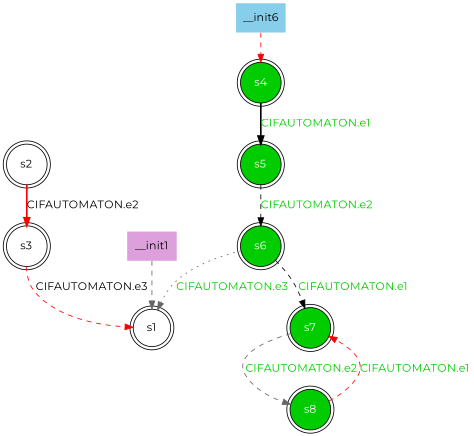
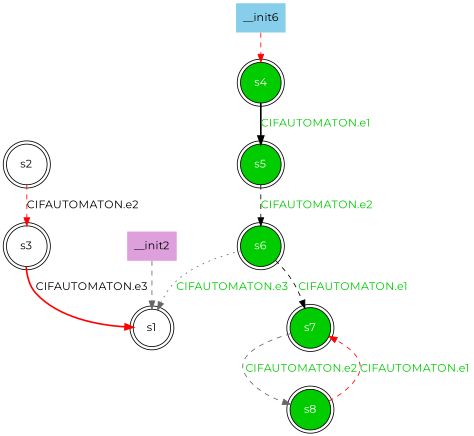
edge "s2" -> "s3": style bold -> dashed
node "__init1": label "__init1" -> "__init2"
edge "s3" -> "s1": style dashed -> bold
